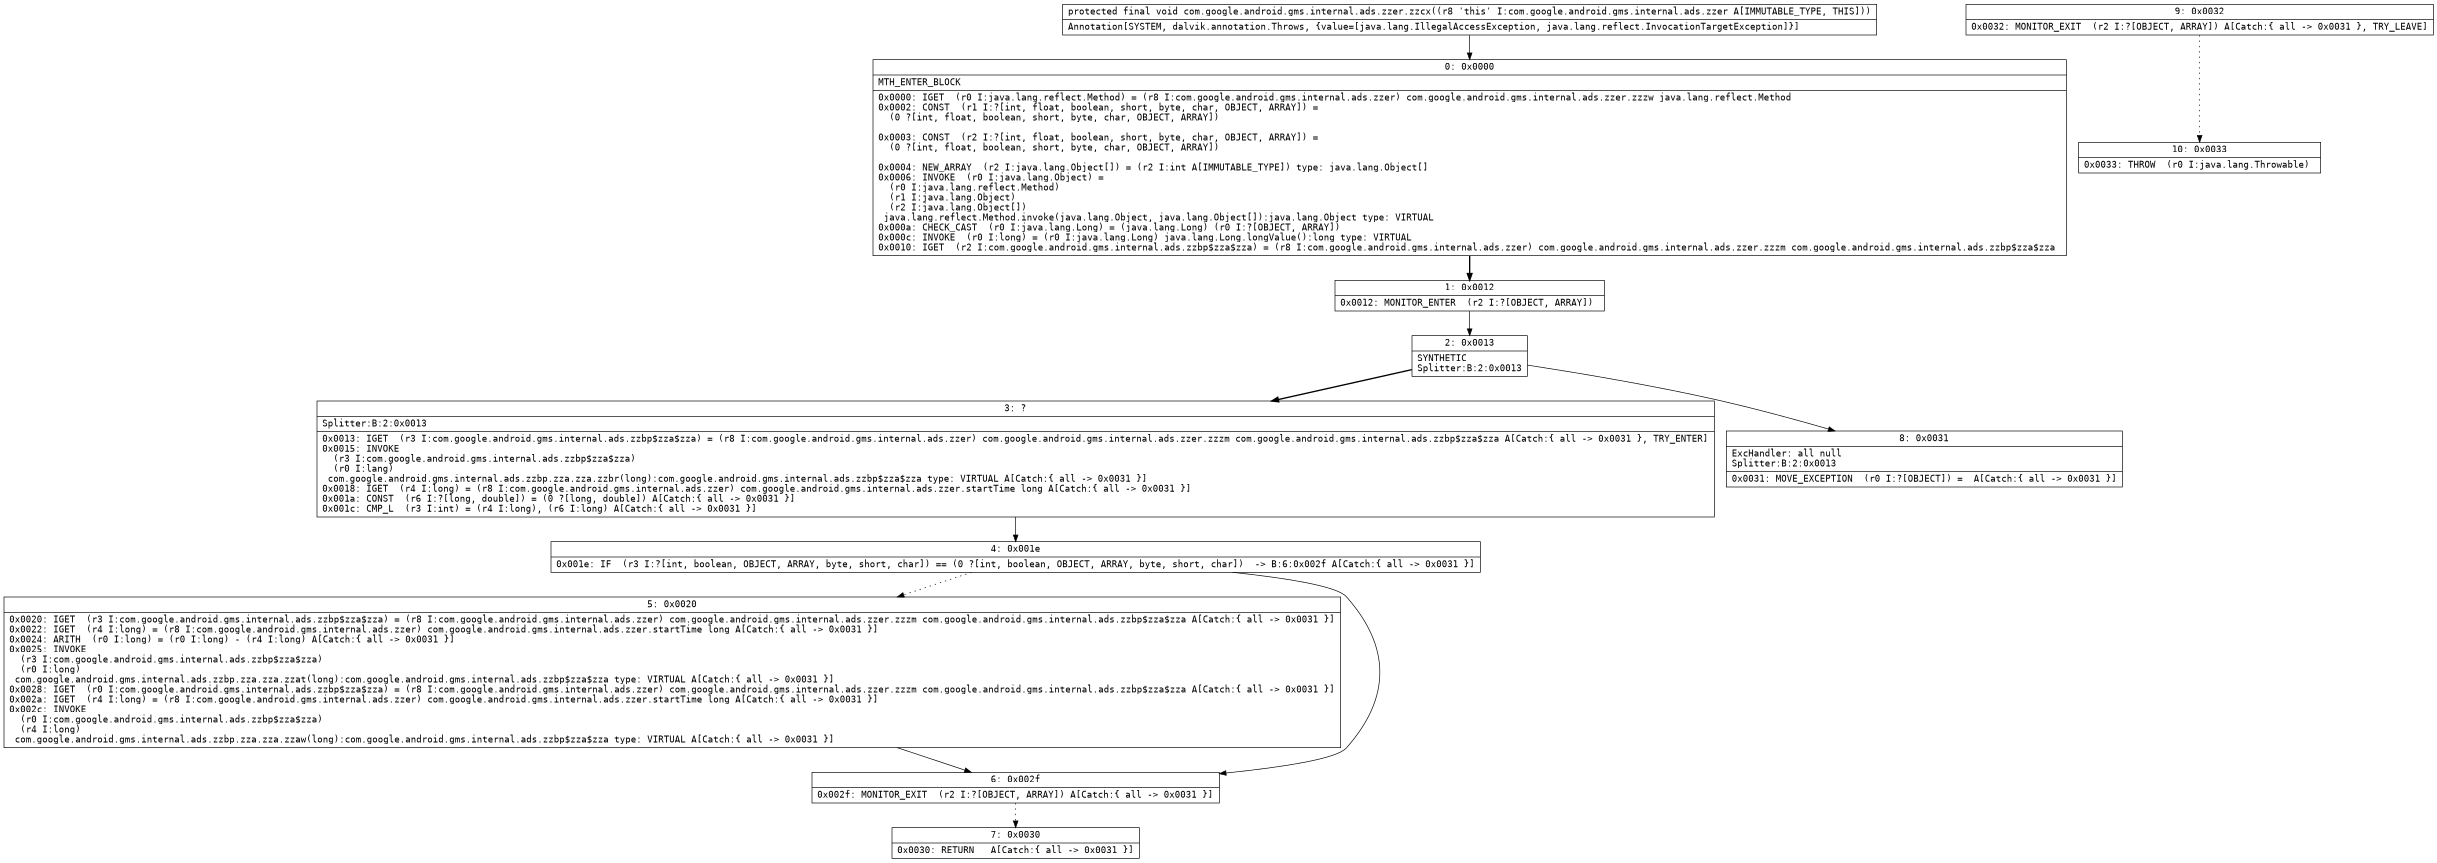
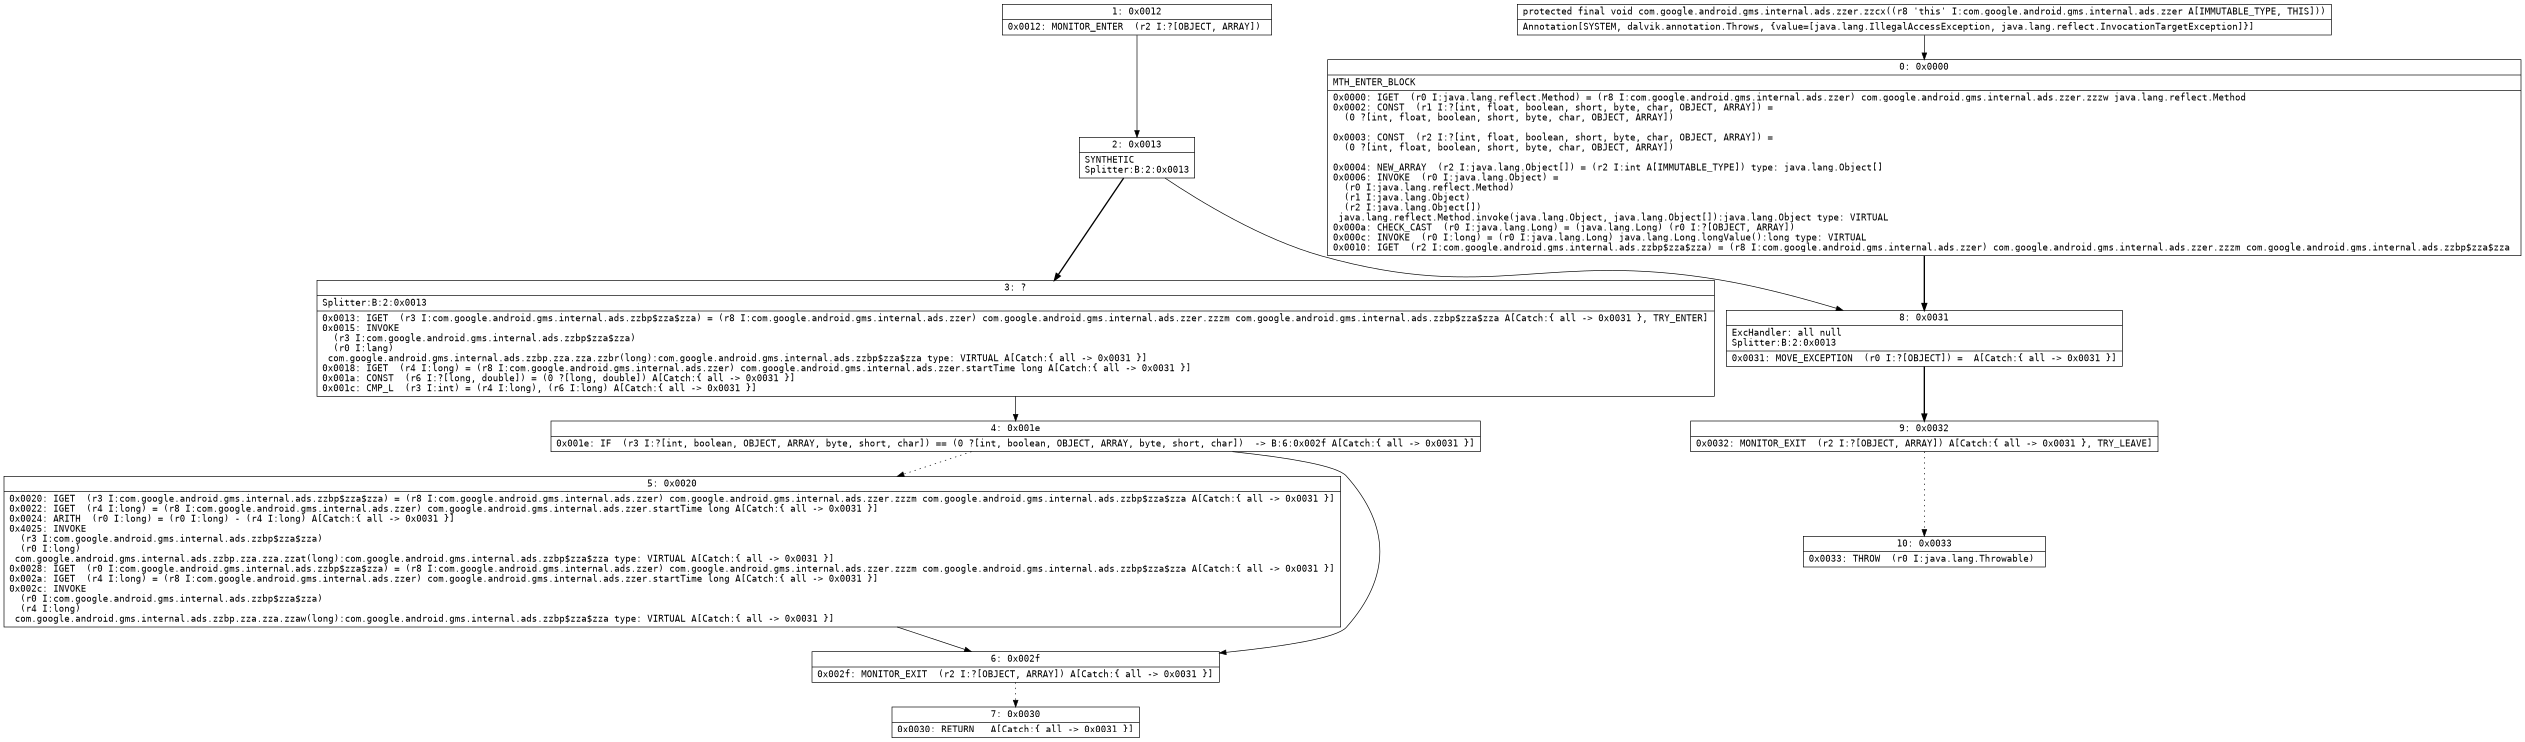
edge "0: 0x0000" -> "1: 0x0012": now "0: 0x0000" -> "8: 0x0031"
edge "8: 0x0031" -> "9: 0x0032": added
node "5: 0x0020": text "0x0025: INVOKE" -> "0x4025: INVOKE"
